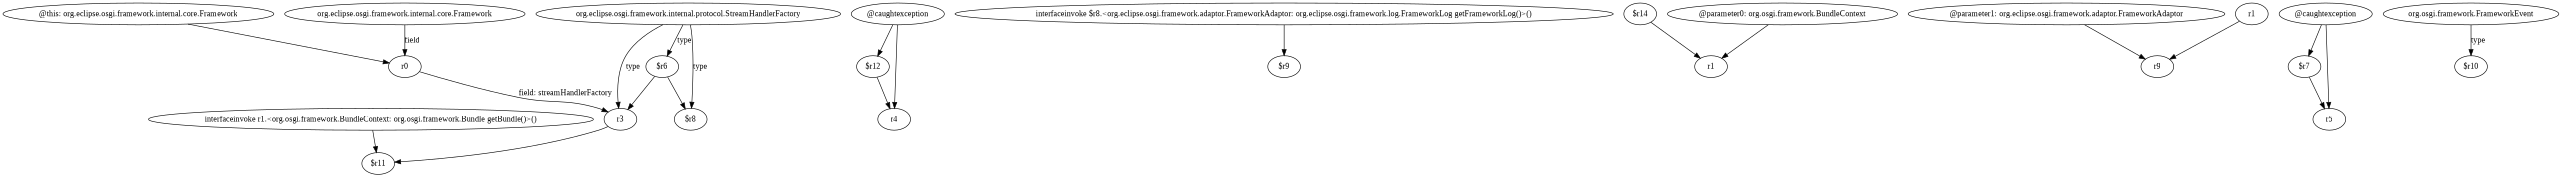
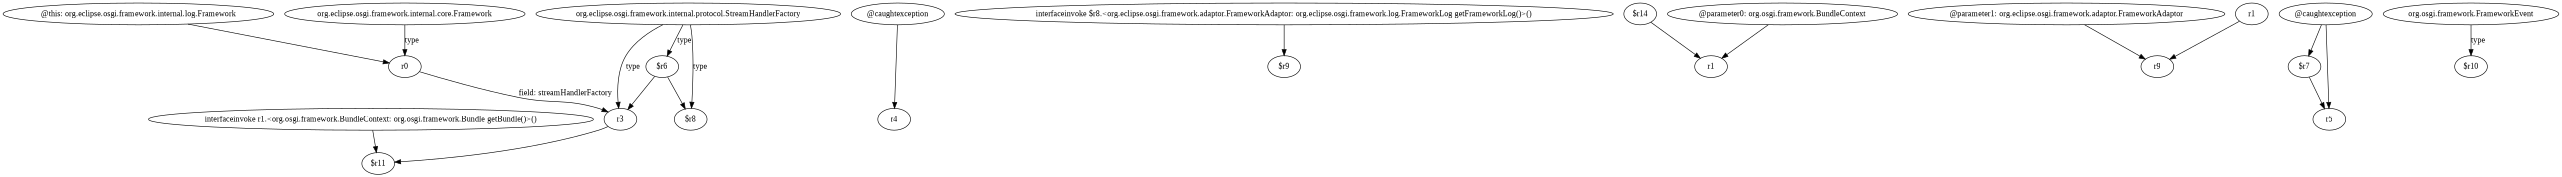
node "@this: org.eclipse.osgi.framework.internal.core.Framework": label "@this: org.eclipse.osgi.framework.internal.core.Framework" -> "@this: org.eclipse.osgi.framework.internal.log.Framework"
edge "org.eclipse.osgi.framework.internal.core.Framework" -> "r0": label "field" -> "type"
node "$r12": removed
